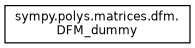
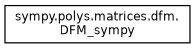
node "sympy.polys.matrices.dfm. DFM_dummy": label "sympy.polys.matrices.dfm. DFM_dummy" -> "sympy.polys.matrices.dfm. DFM_sympy"
